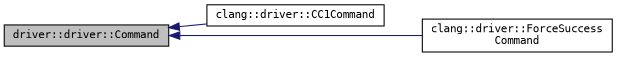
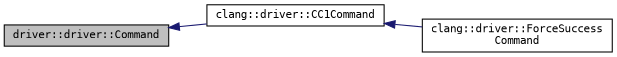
edge "clang::driver::ForceSuccess Command" -> "driver::driver::Command": now "clang::driver::ForceSuccess Command" -> "clang::driver::CC1Command"
